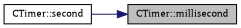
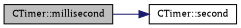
edge "CTimer::second" -> "CTimer::millisecond": reversed
